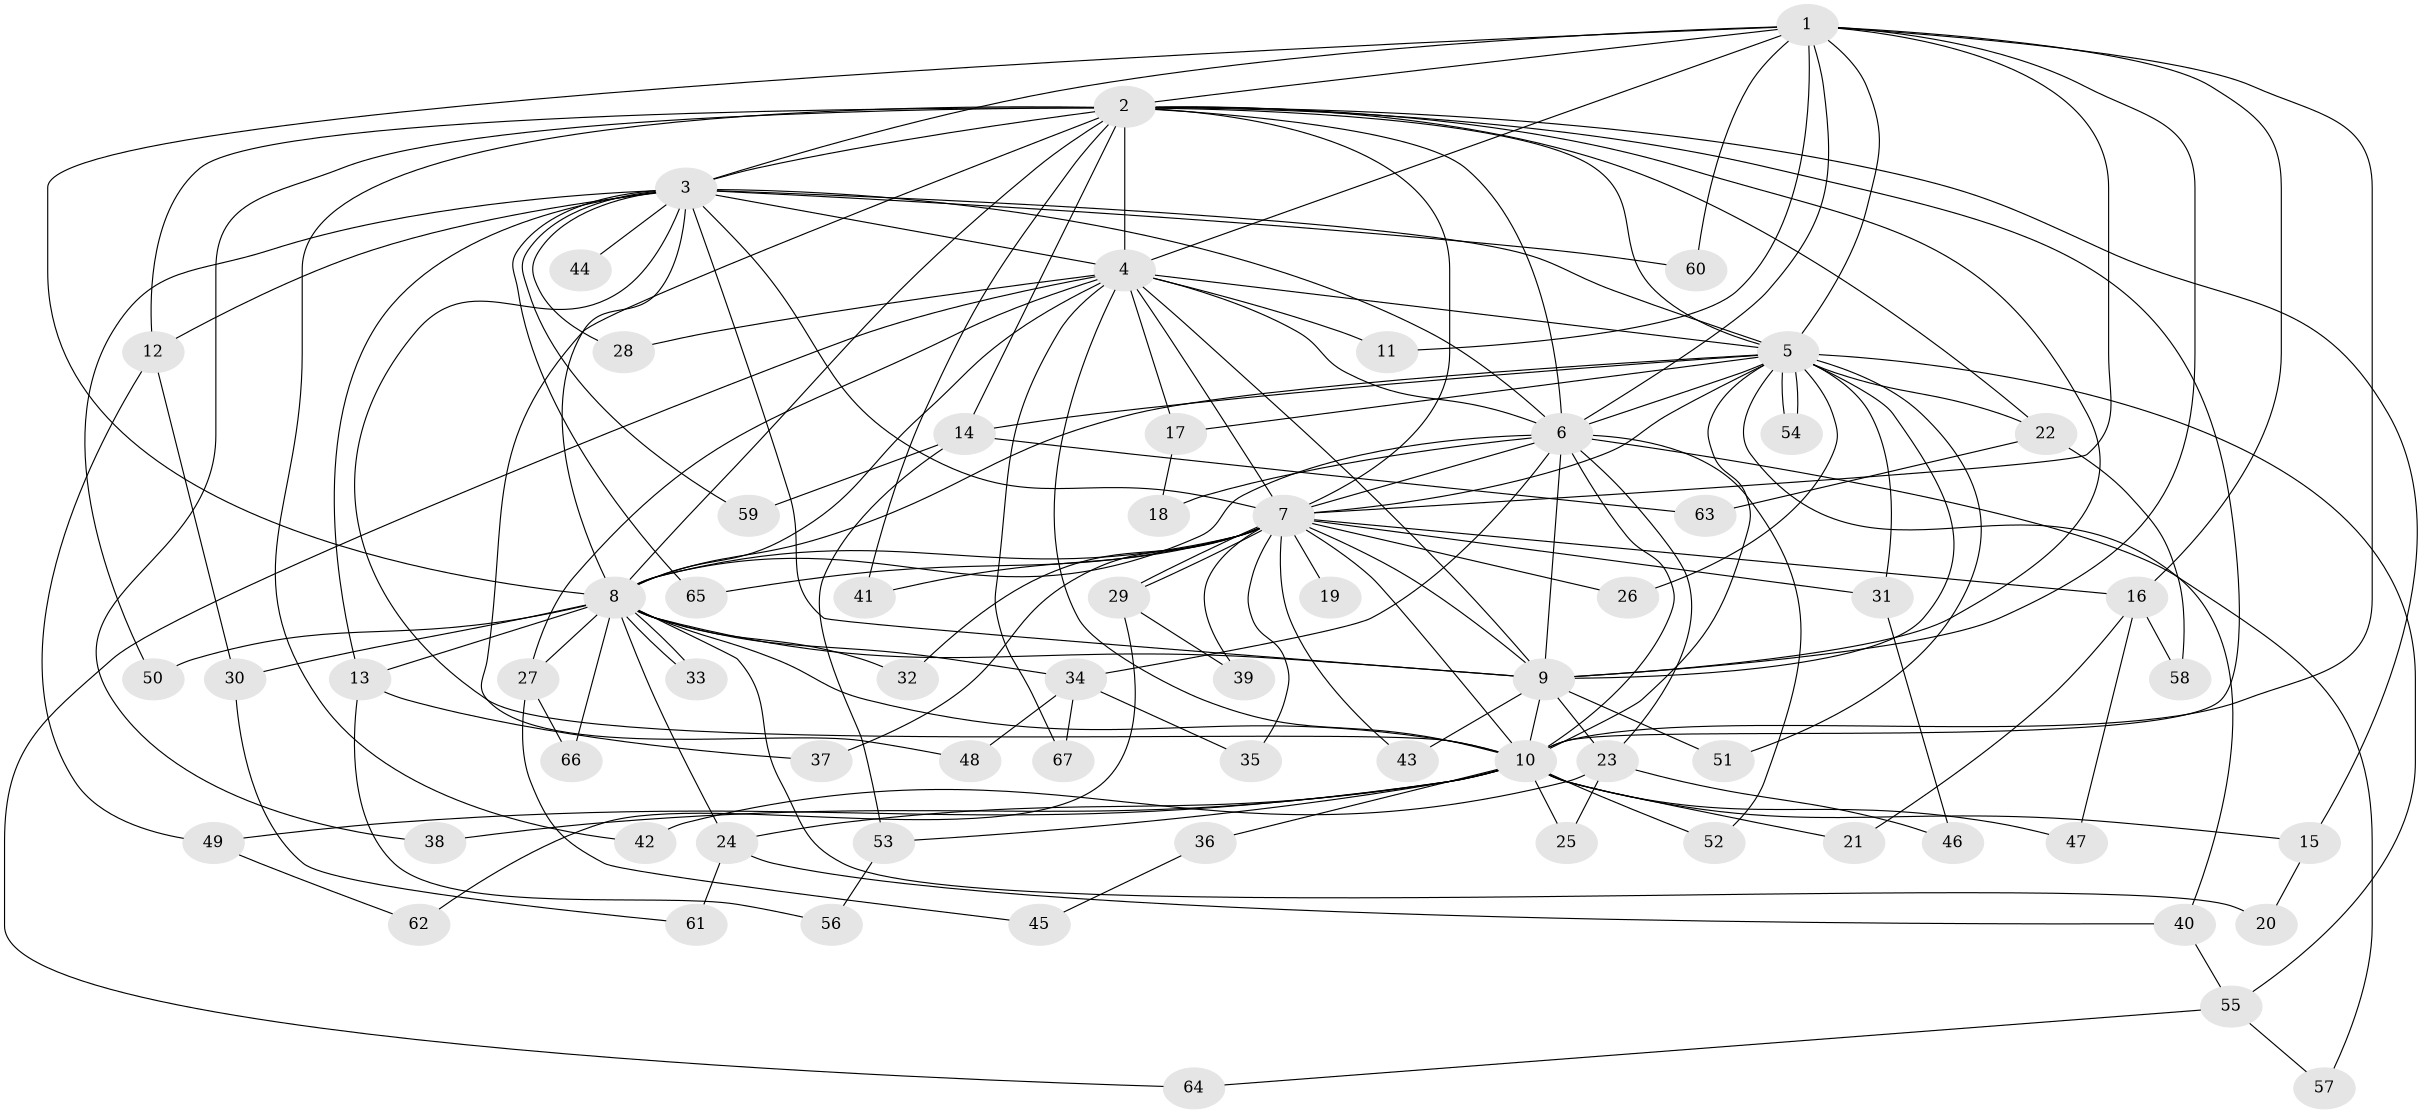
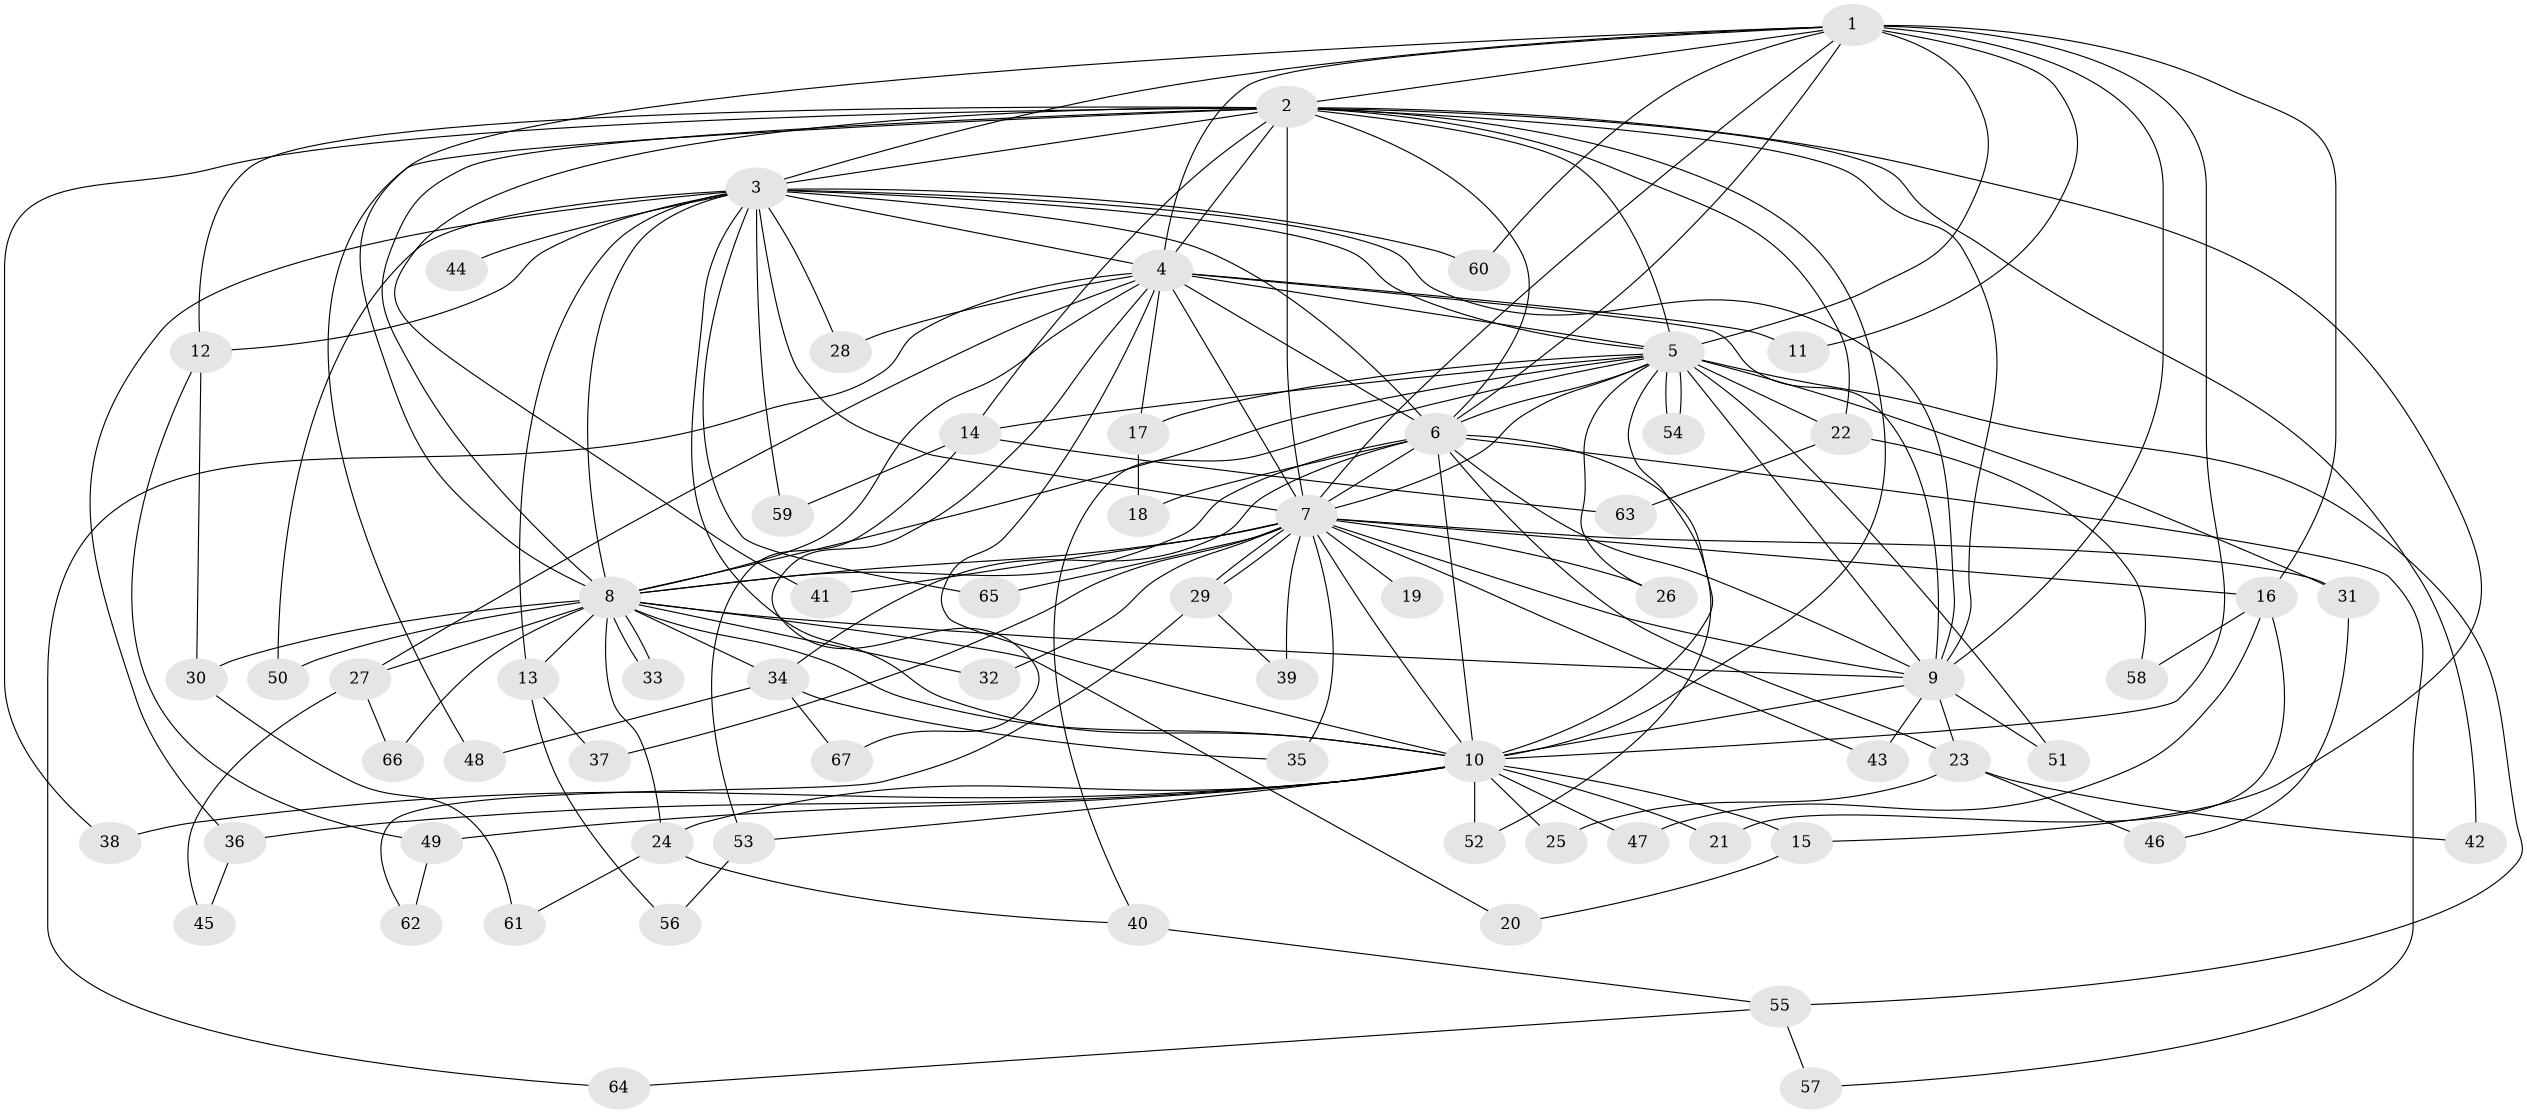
edge "3" -- "36": added
